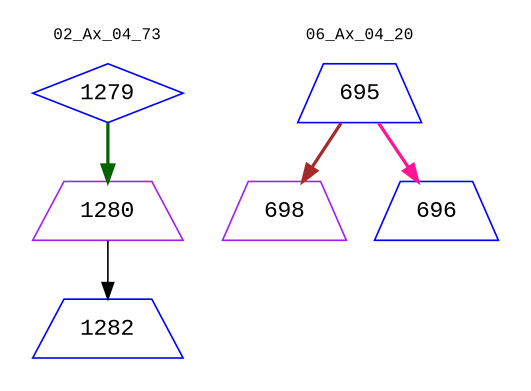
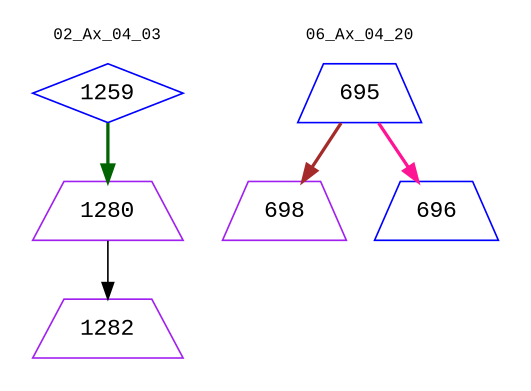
cluster "02_Ax_04_73": label "02_Ax_04_73" -> "02_Ax_04_03"
node "1279": label "1279" -> "1259"
node "1282": color blue -> purple
